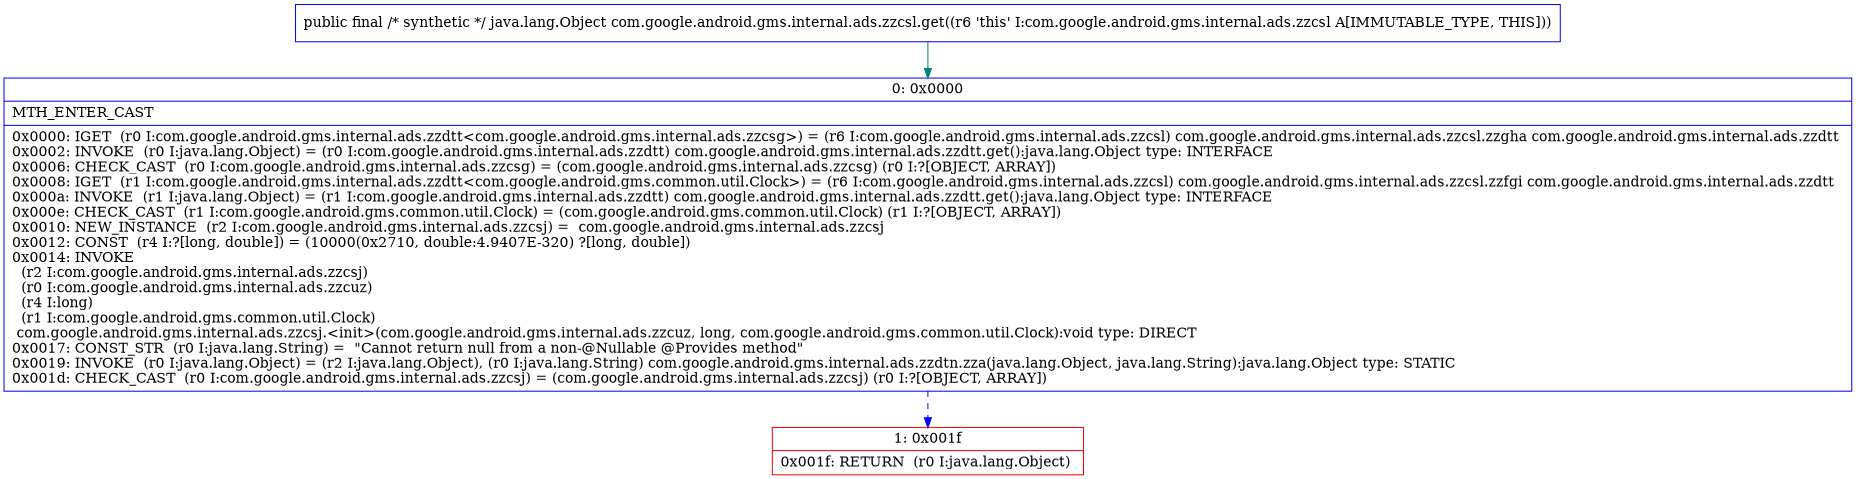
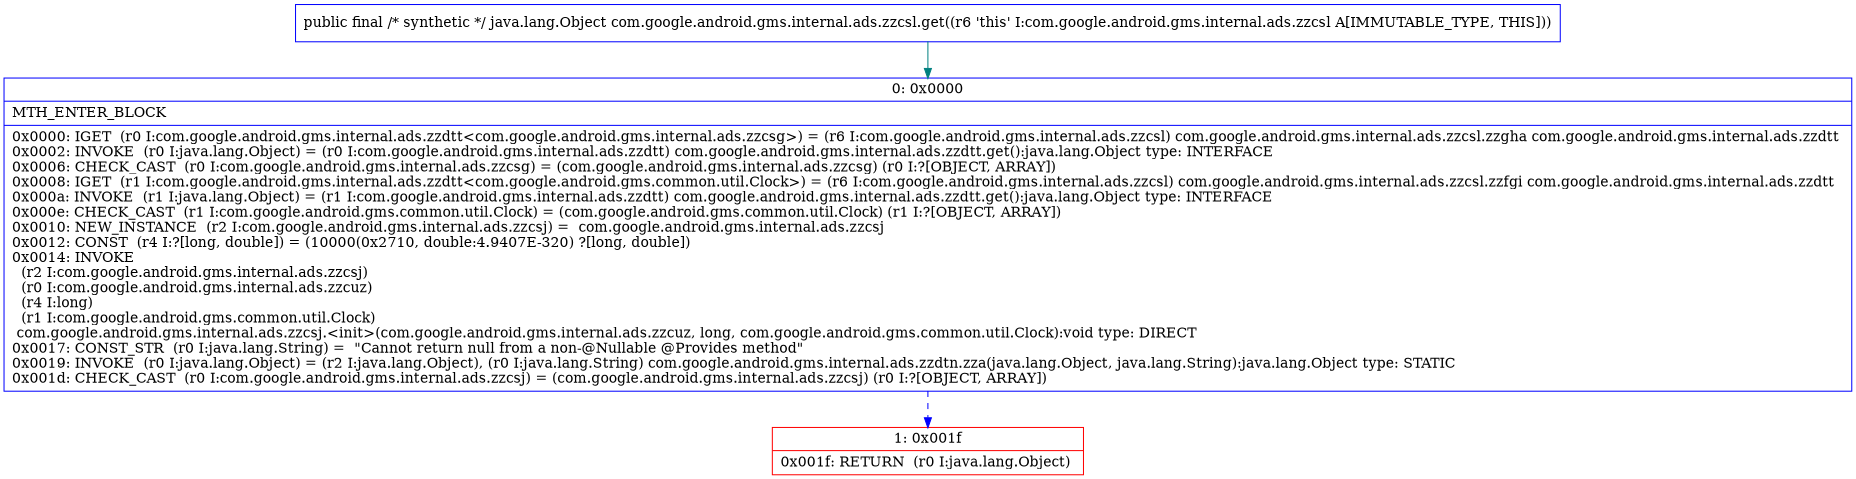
node "0: 0x0000": text "MTH_ENTER_CAST" -> "MTH_ENTER_BLOCK"
